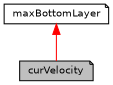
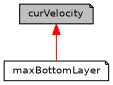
edge "curVelocity" -> "maxBottomLayer": reversed
